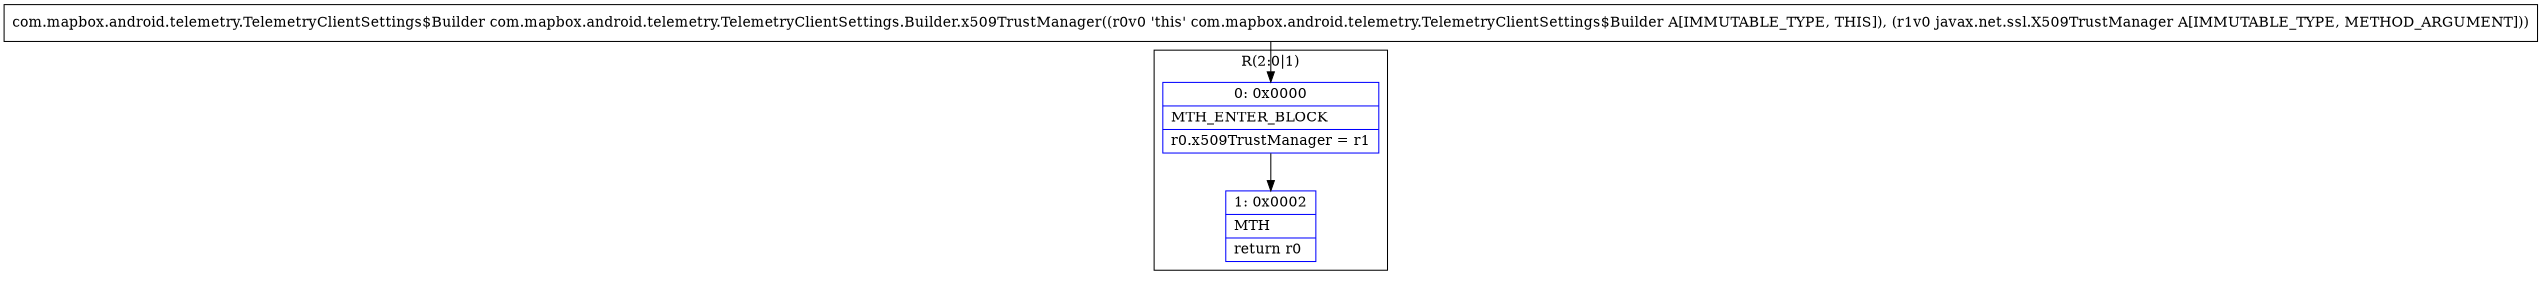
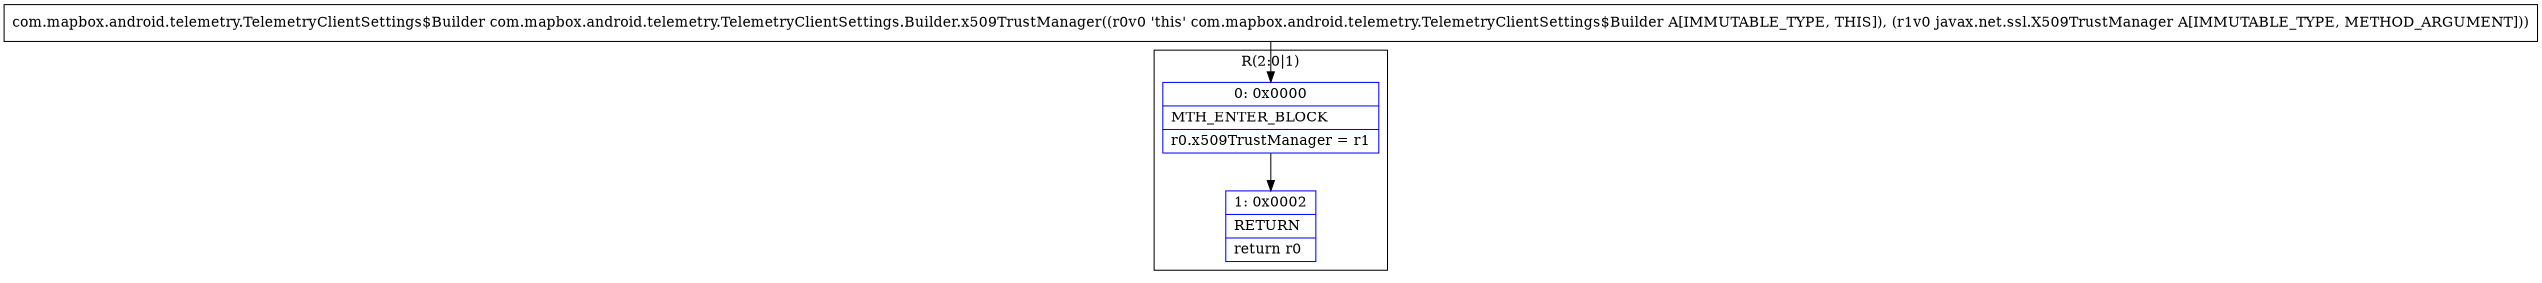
node "1: 0x0002": text "MTH" -> "RETURN"
